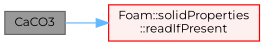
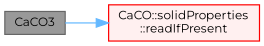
node "Foam::solidProperties ::readIfPresent": label "Foam::solidProperties ::readIfPresent" -> "CaCO::solidProperties ::readIfPresent"
